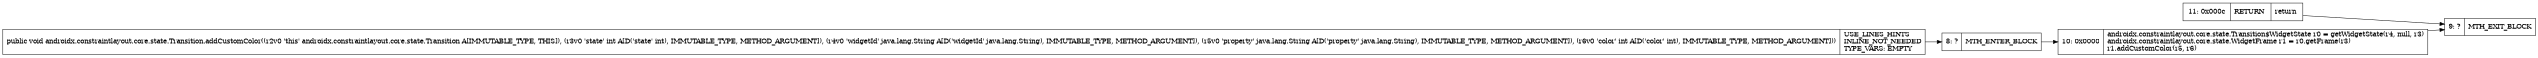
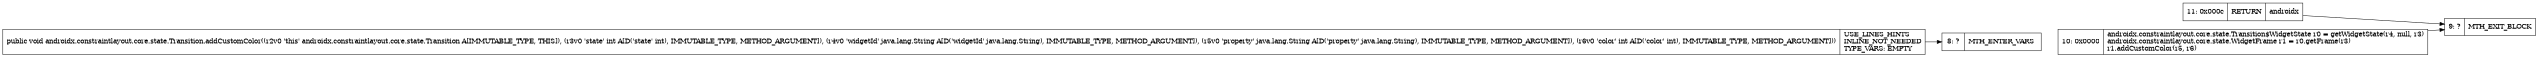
node "11: 0x000c": text "return" -> "androidx"
node "8: ?": text "MTH_ENTER_BLOCK" -> "MTH_ENTER_VARS"
edge "8: ?" -> "10: 0x0000": removed
